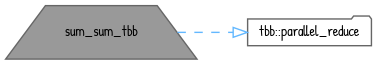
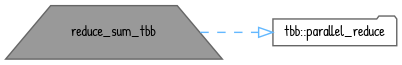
node "sum_sum_tbb": label "sum_sum_tbb" -> "reduce_sum_tbb"
